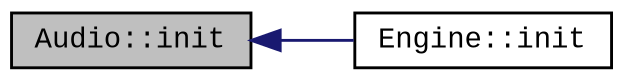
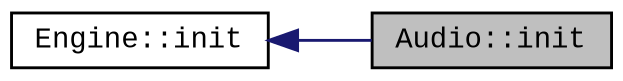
edge "Engine::init" -> "Audio::init": reversed
